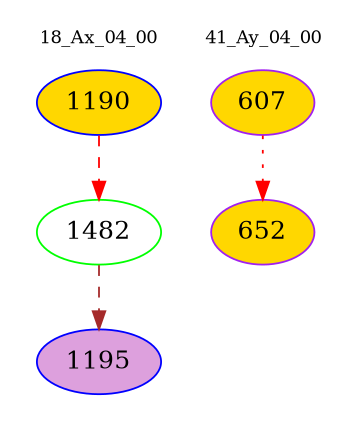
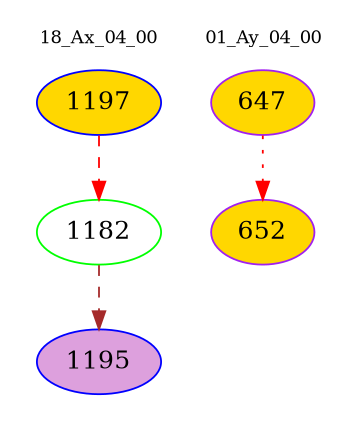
cluster "41_Ay_04_00": label "41_Ay_04_00" -> "01_Ay_04_00"
node "1190": label "1190" -> "1197"
node "607": label "607" -> "647"
node "1482": label "1482" -> "1182"
